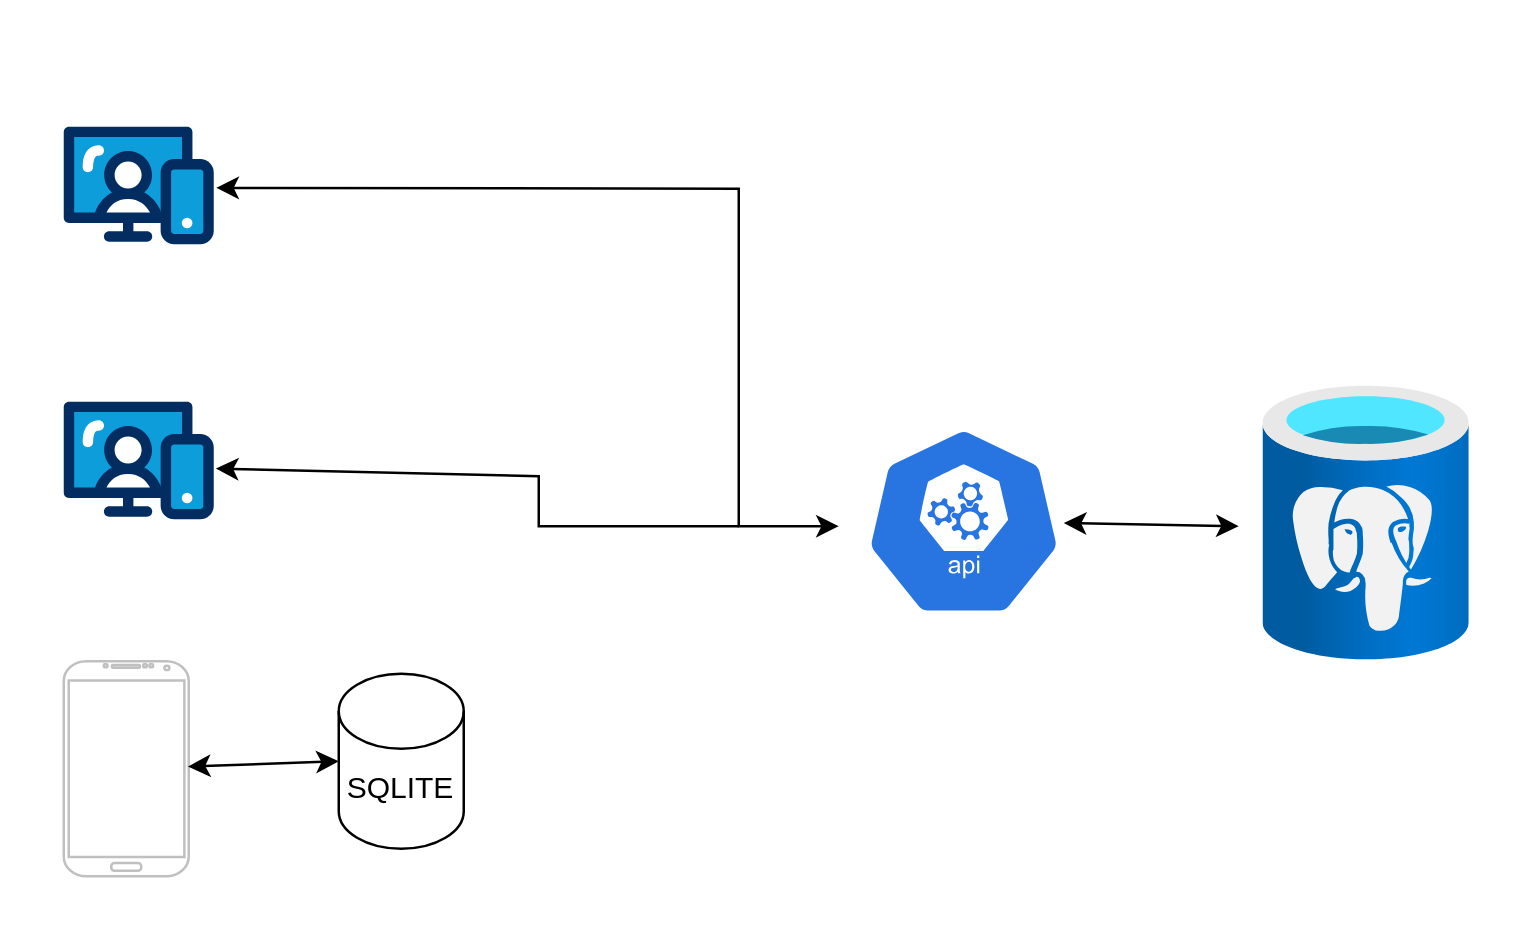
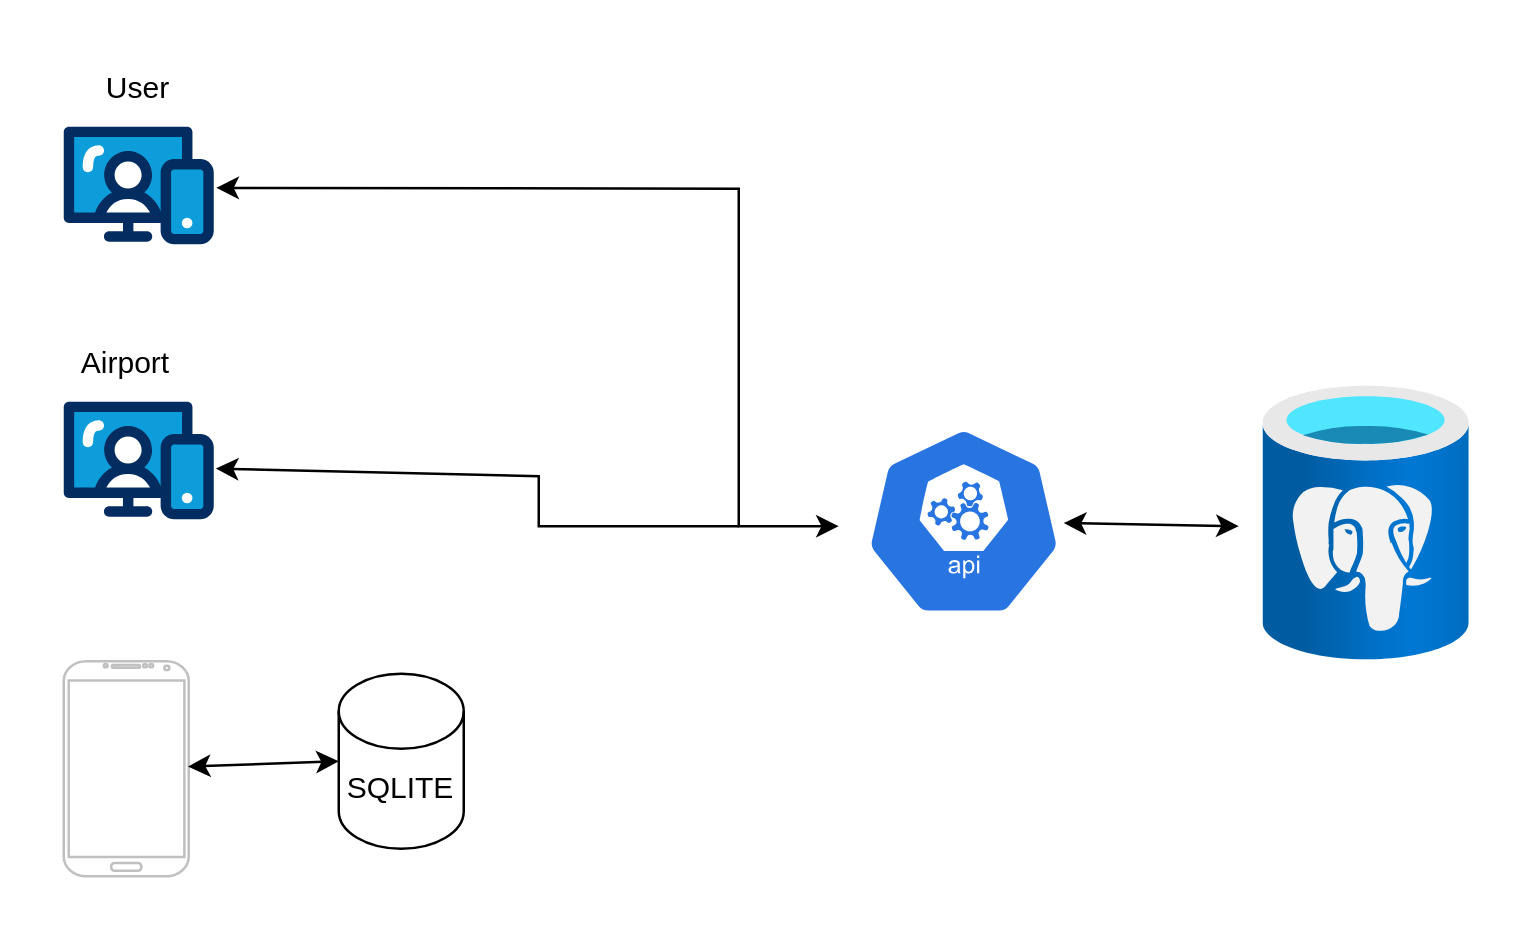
node "User": added
node "Airport": added
